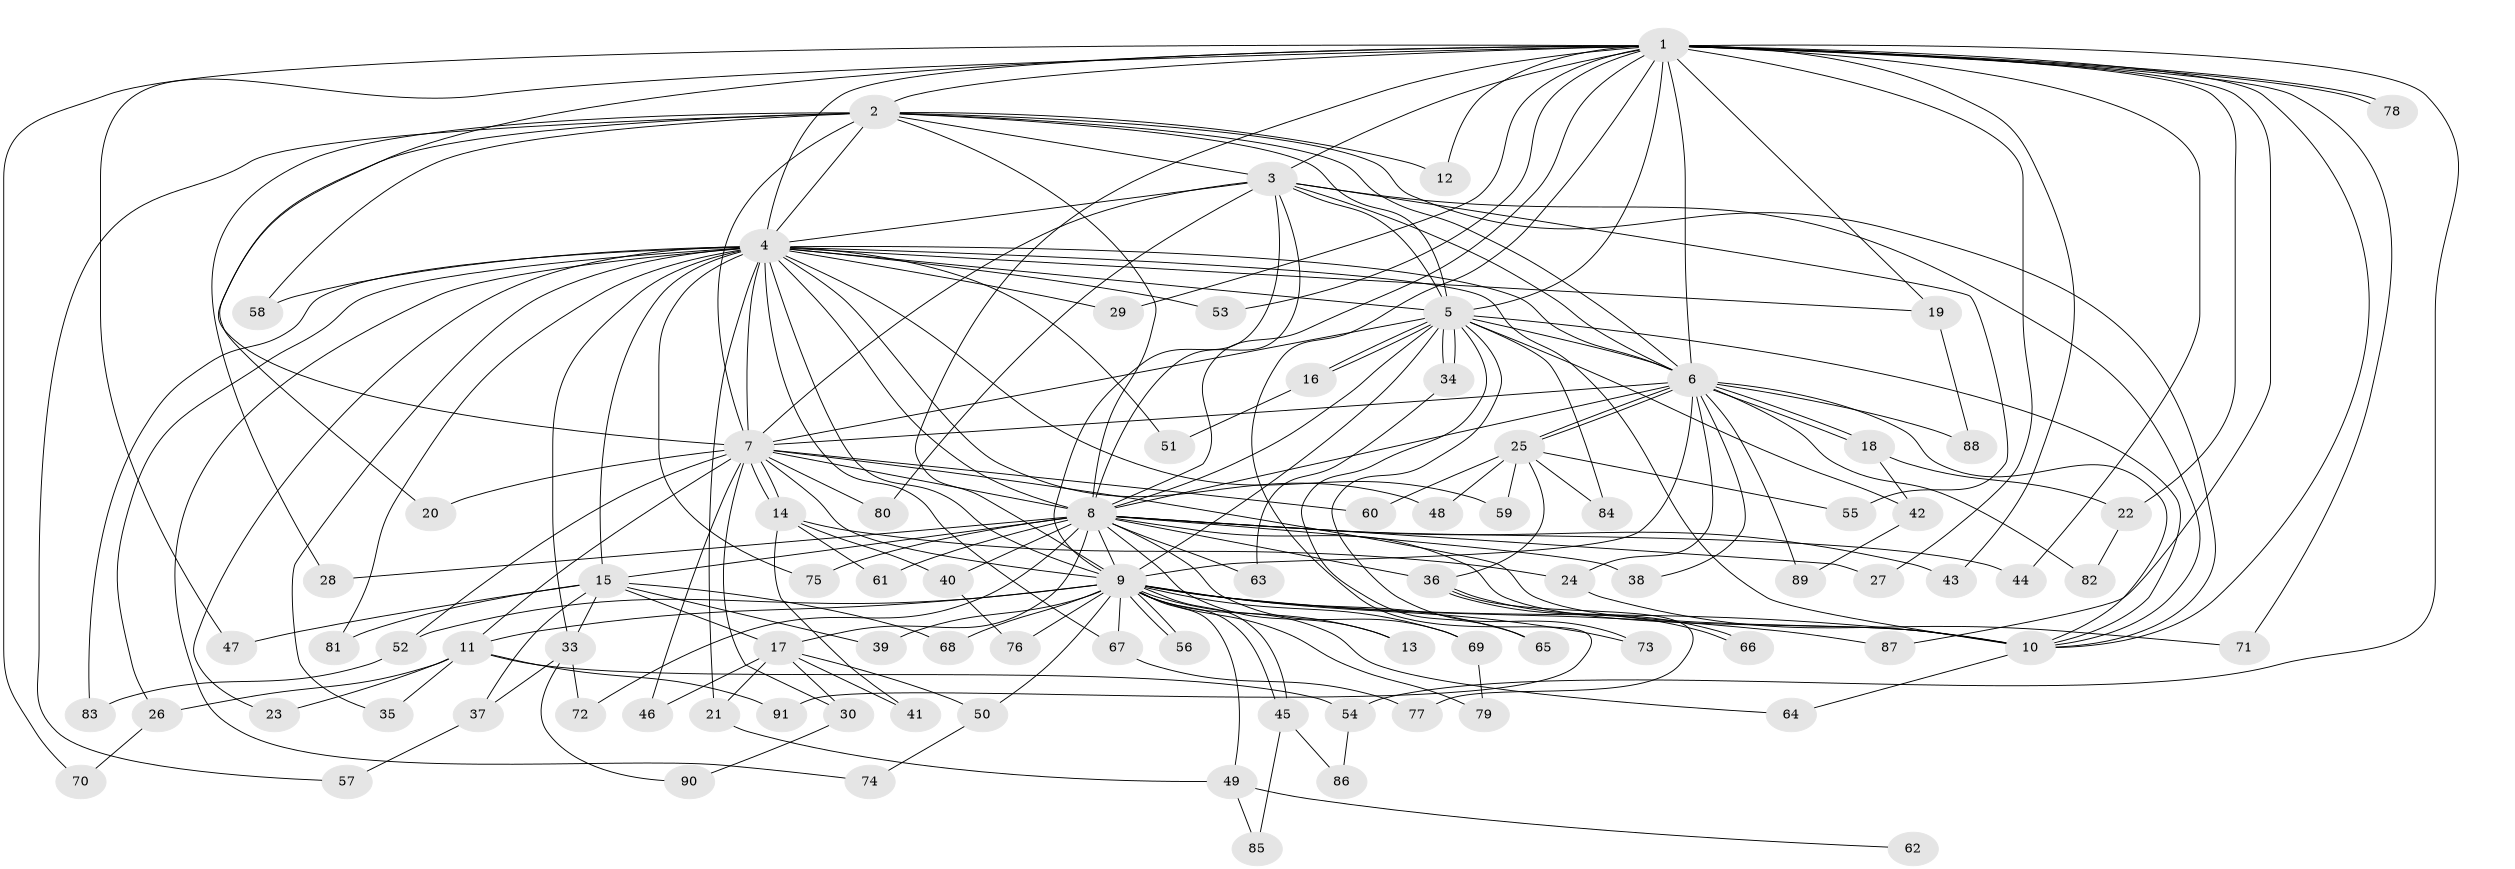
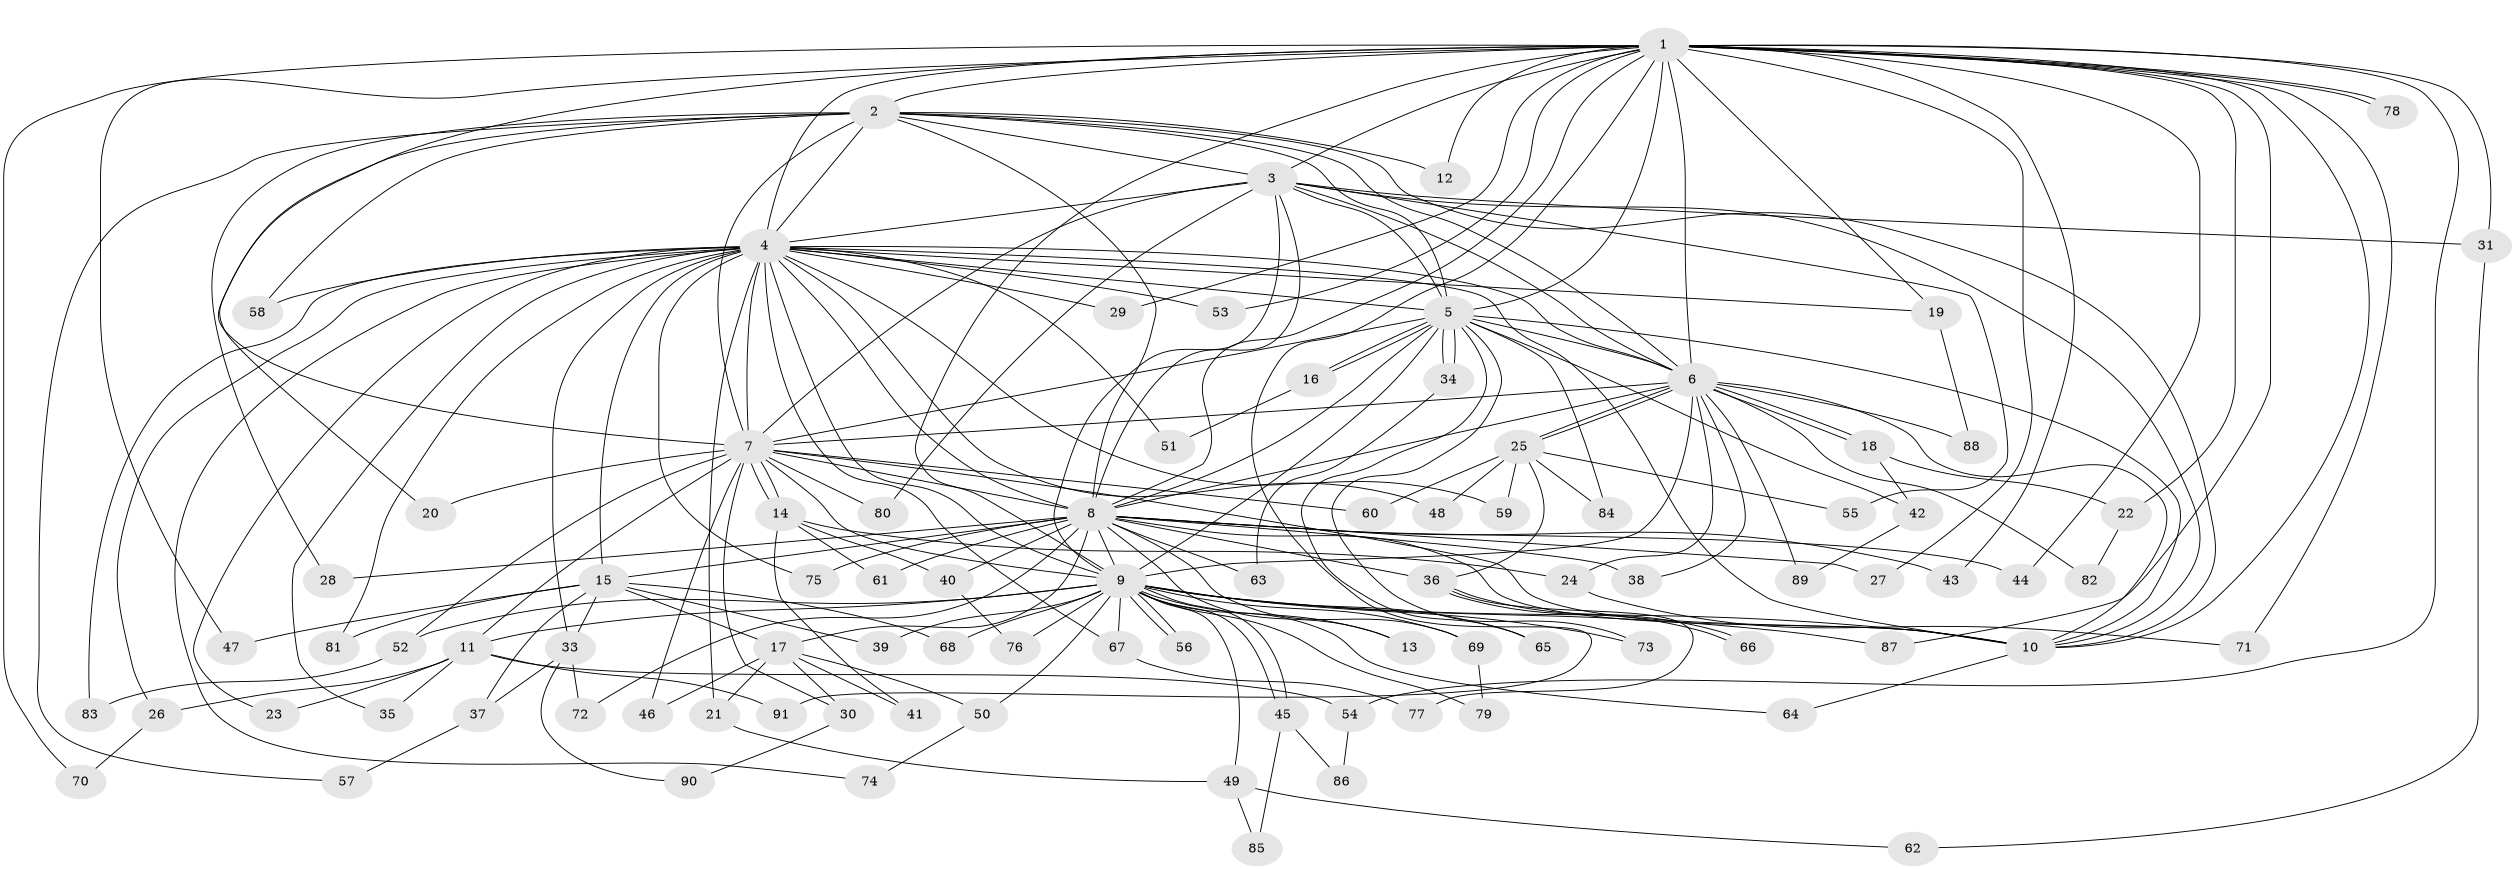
node "31": added
